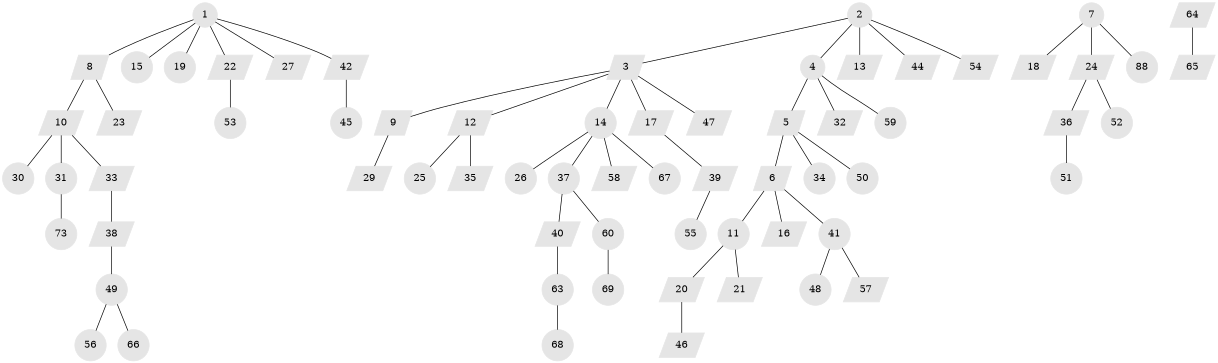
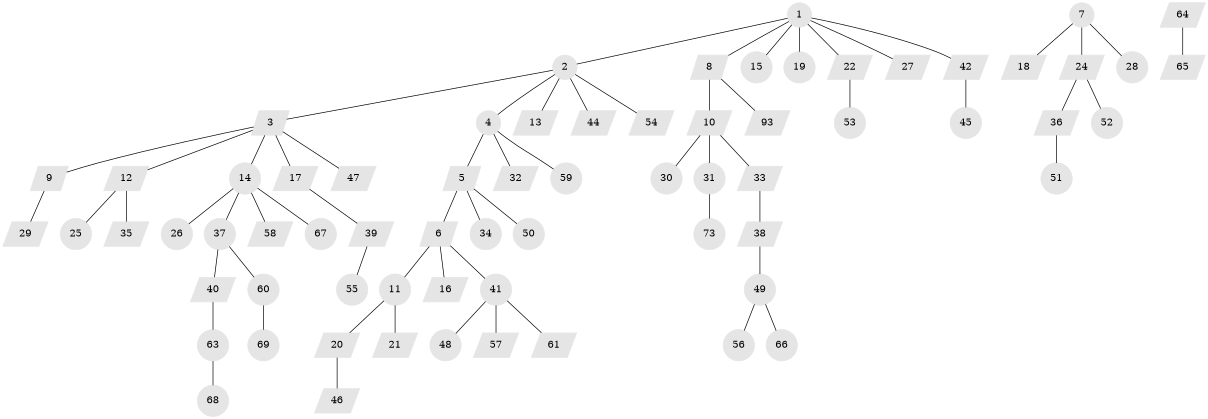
edge "1" -- "2": added
node "88": label "88" -> "28"
node "23": label "23" -> "93"
node "61": added
